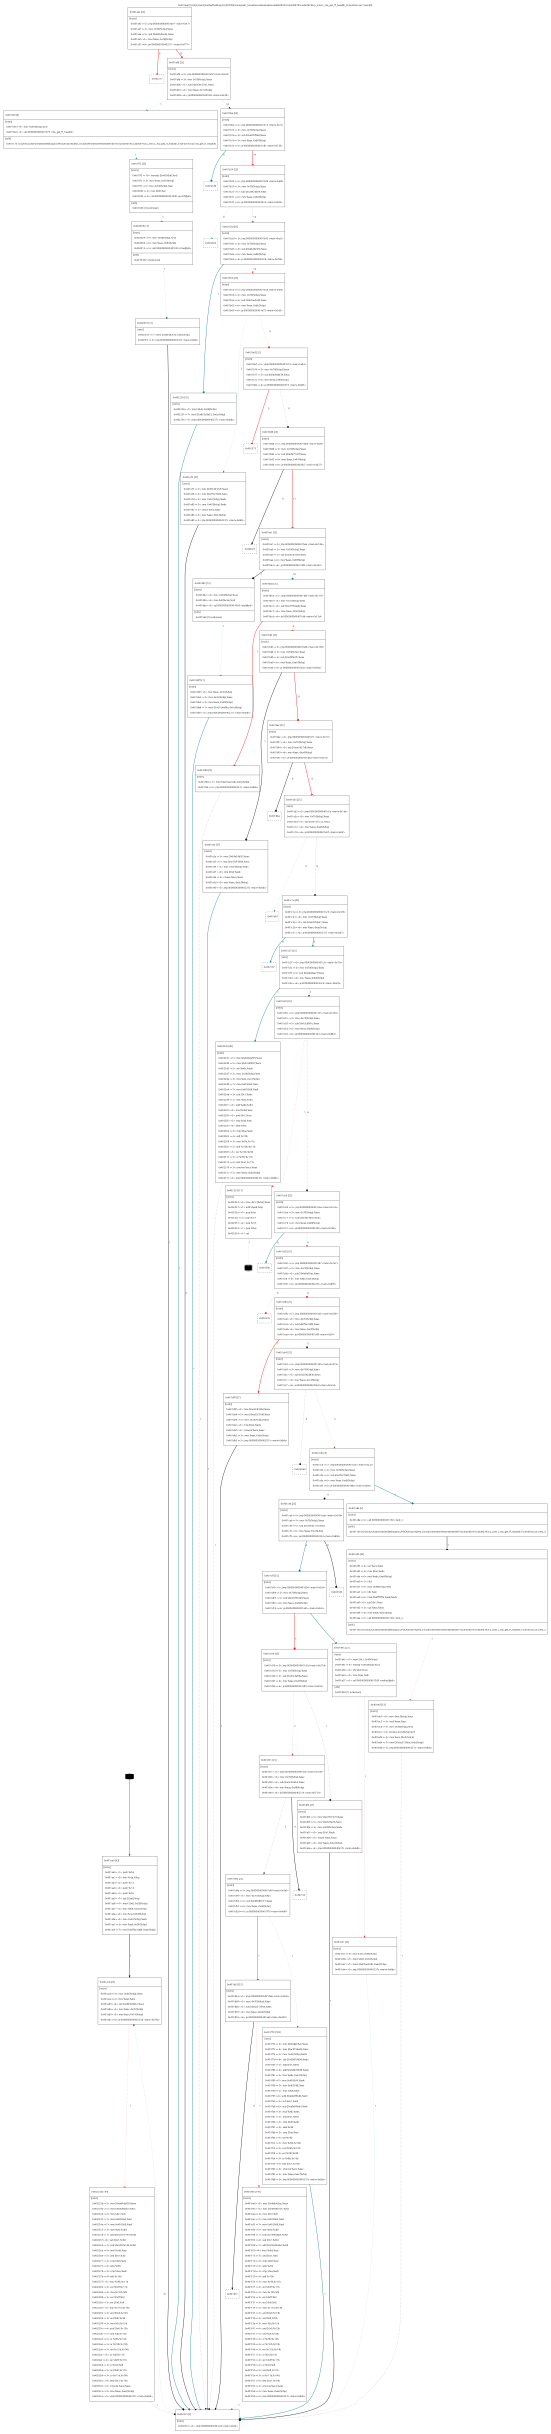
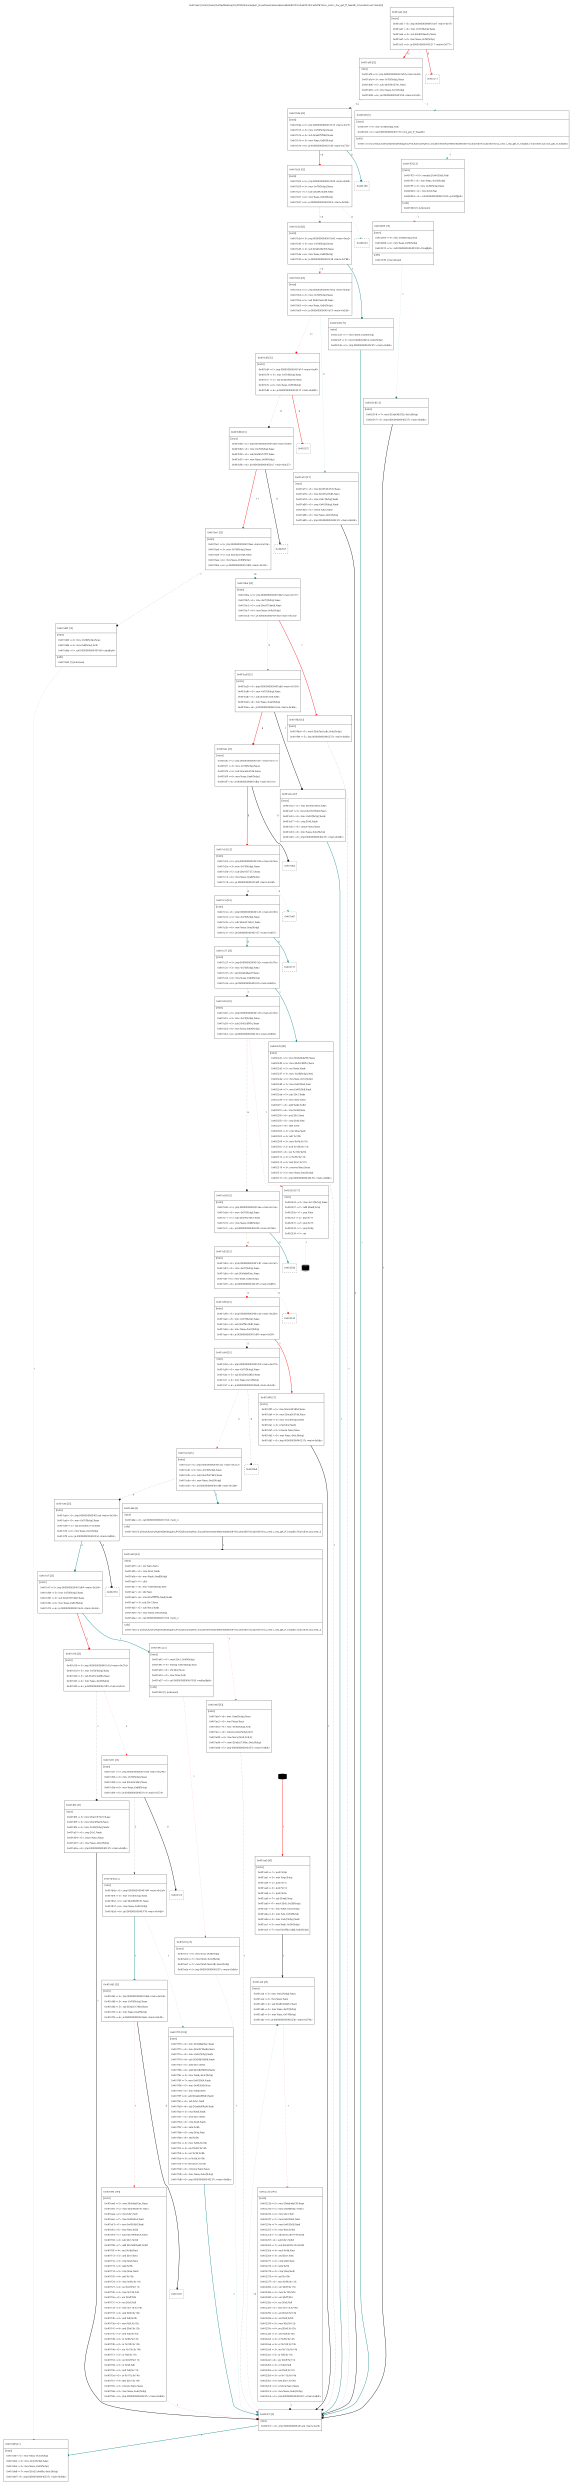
edge "0x401ba1 [25]" -> "0x401dd2 [13]": style bold -> dotted
edge "0x401ddf [21]" -> "0x40237c [5]": reversed
